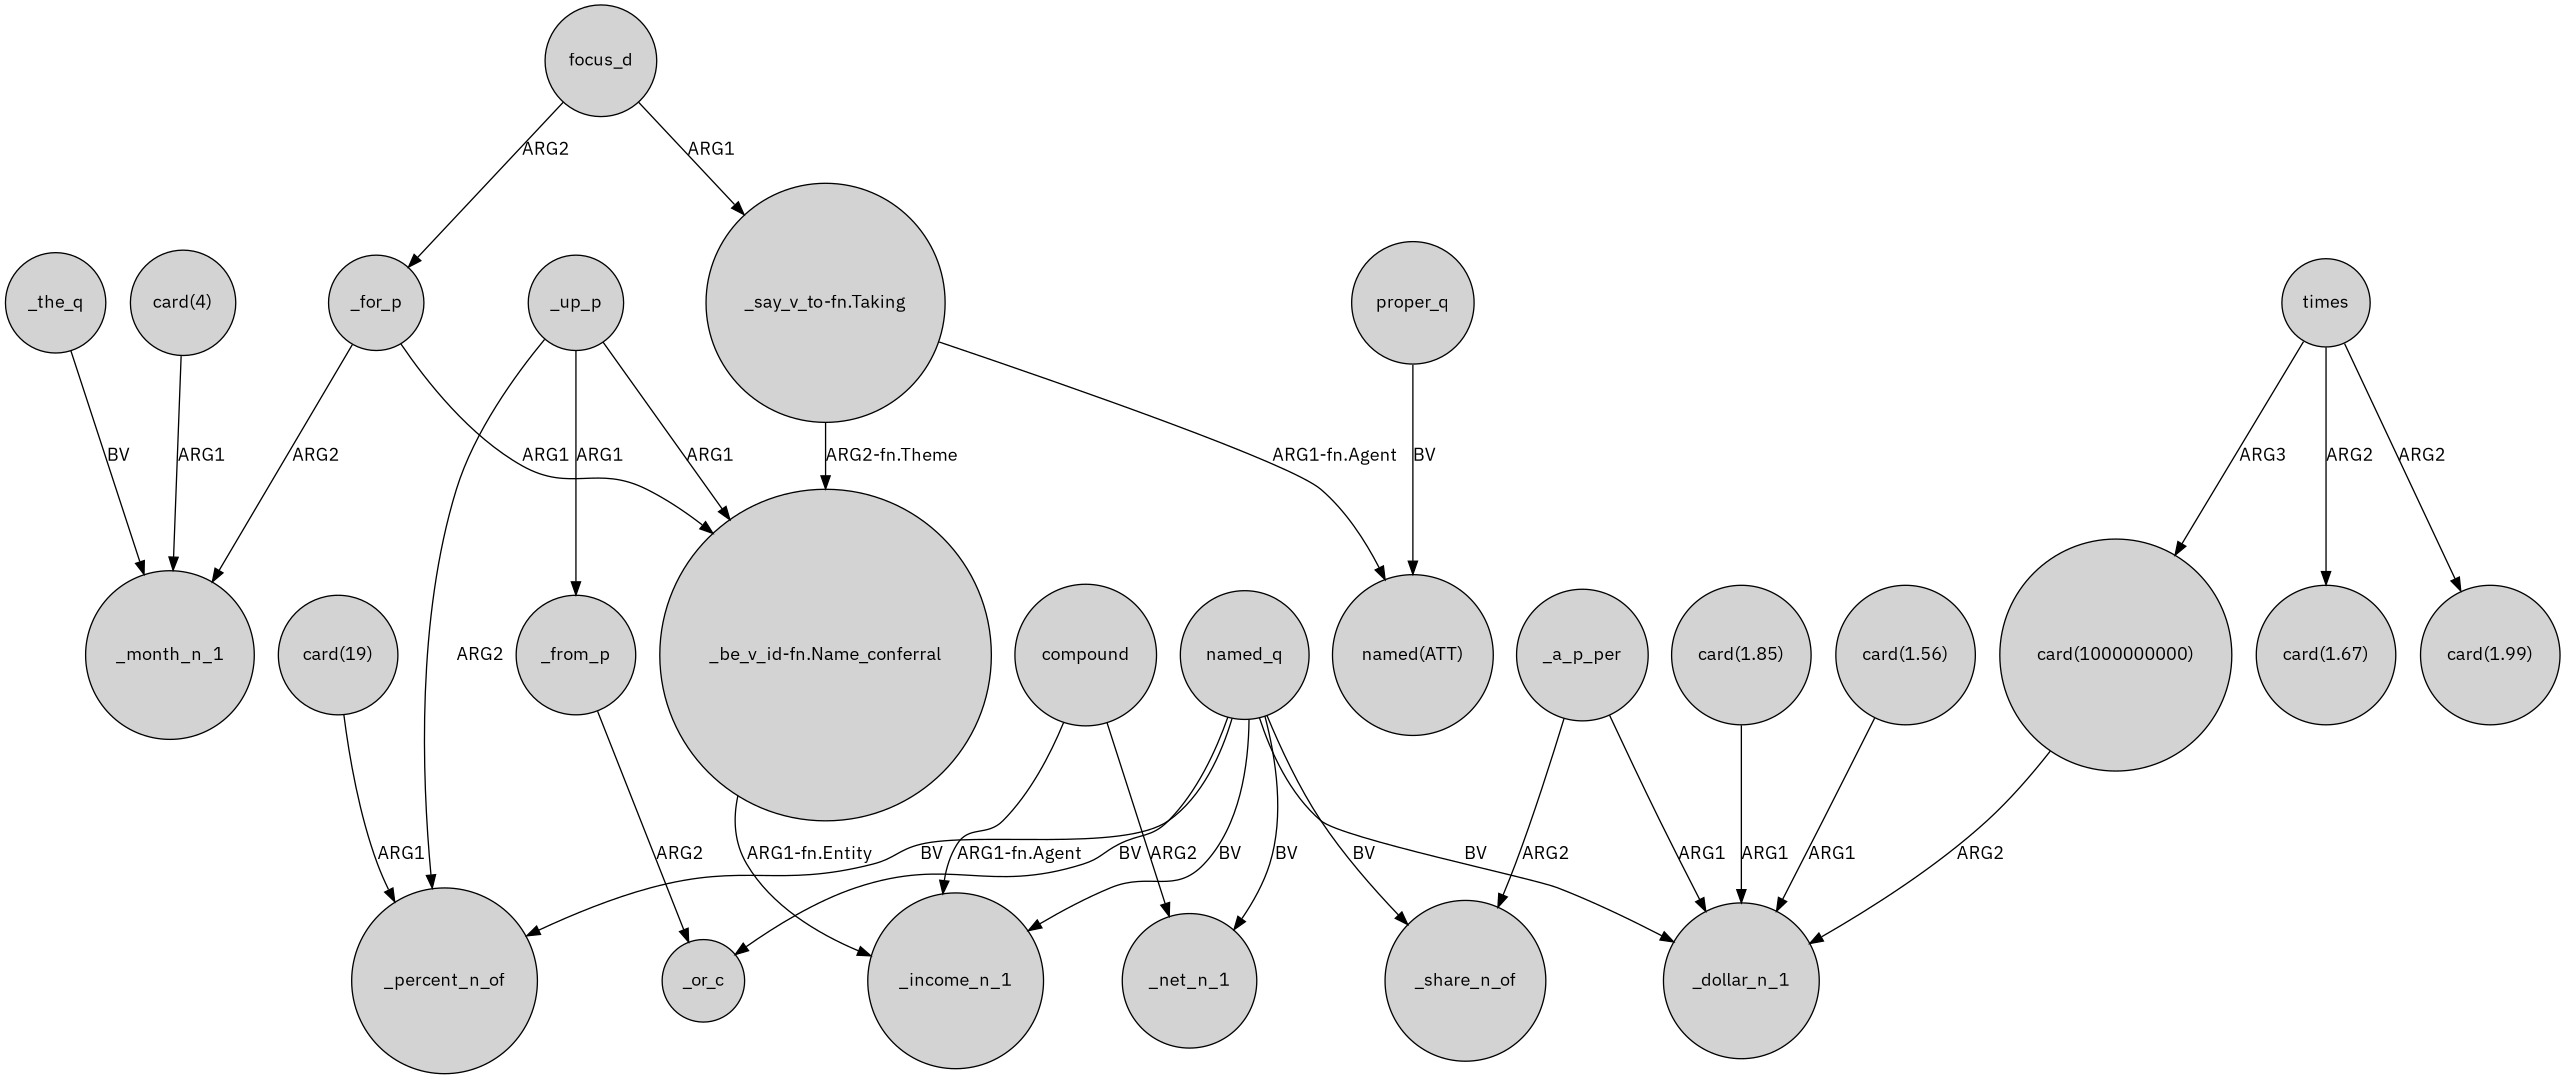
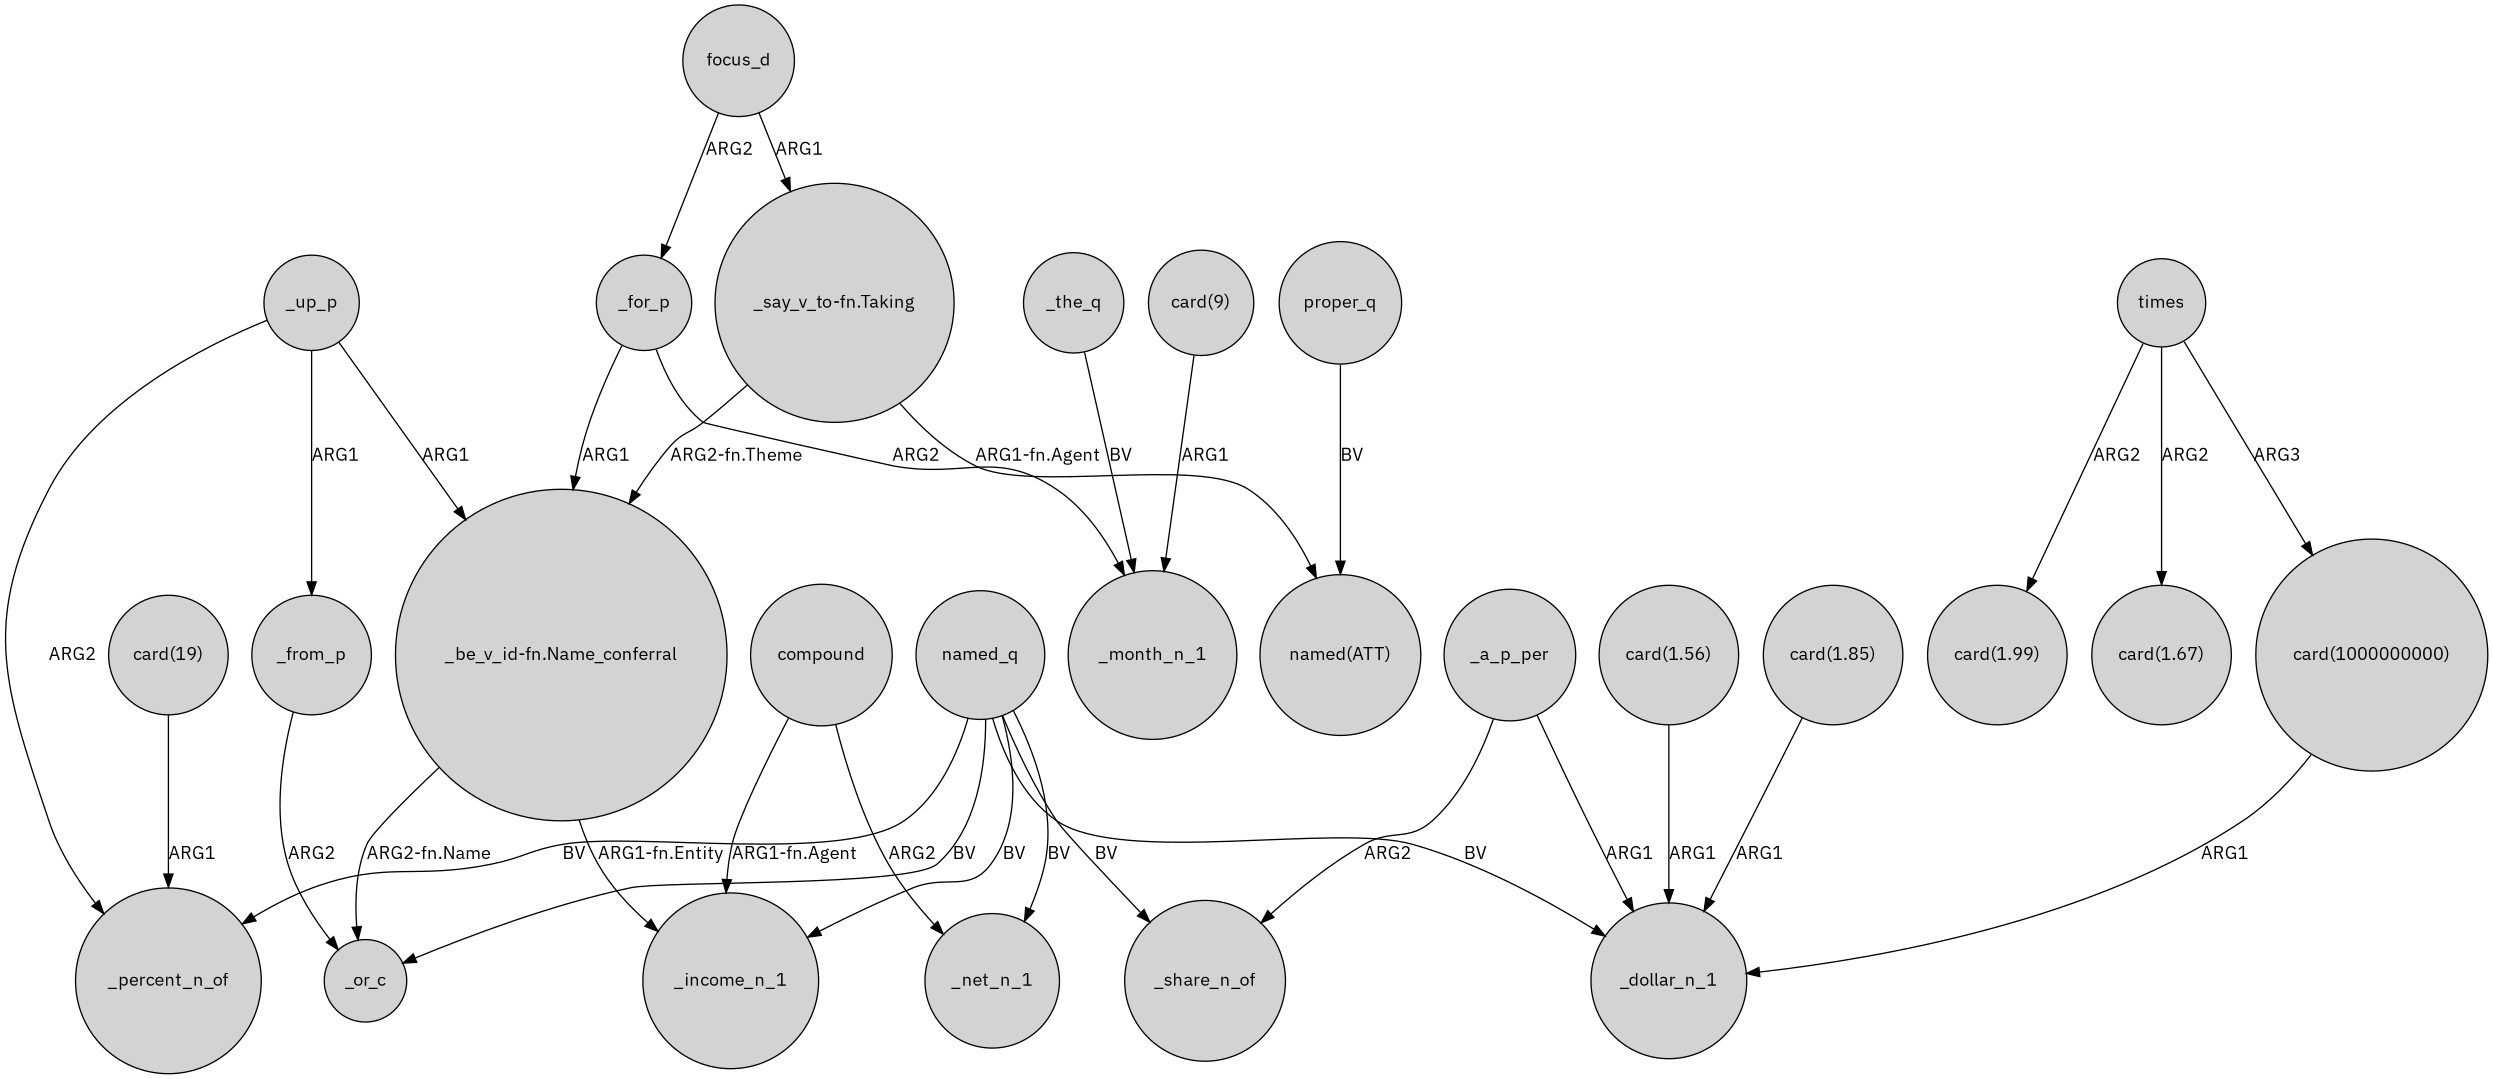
node "card(4)": label "card(4)" -> "card(9)"
edge "_be_v_id-fn.Name_conferral" -> "_or_c": added, label "ARG2-fn.Name"
edge "card(1000000000)" -> "_dollar_n_1": label "ARG2" -> "ARG1"
